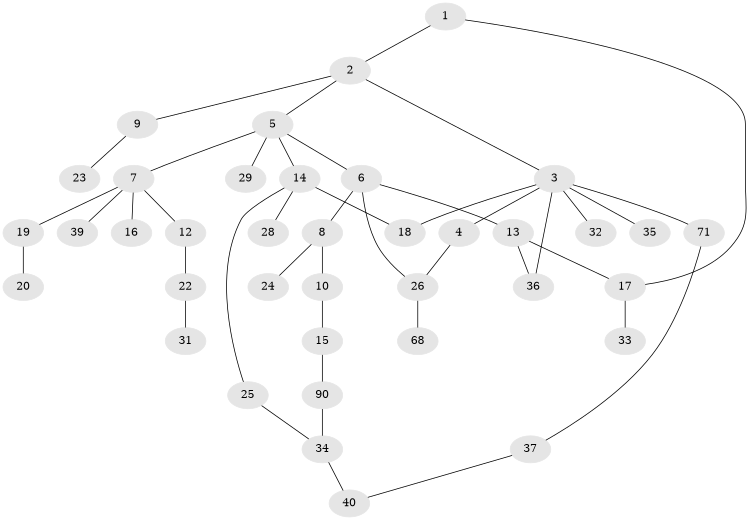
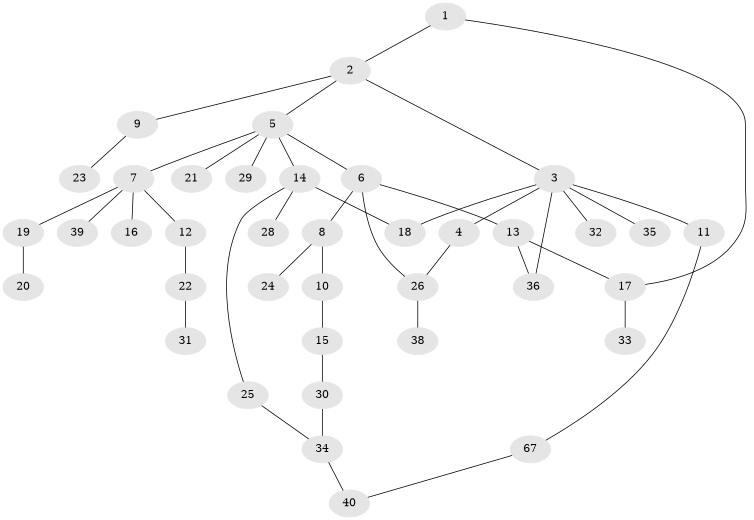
node "21": added
node "71": label "71" -> "11"
node "68": label "68" -> "38"
node "90": label "90" -> "30"
node "37": label "37" -> "67"
